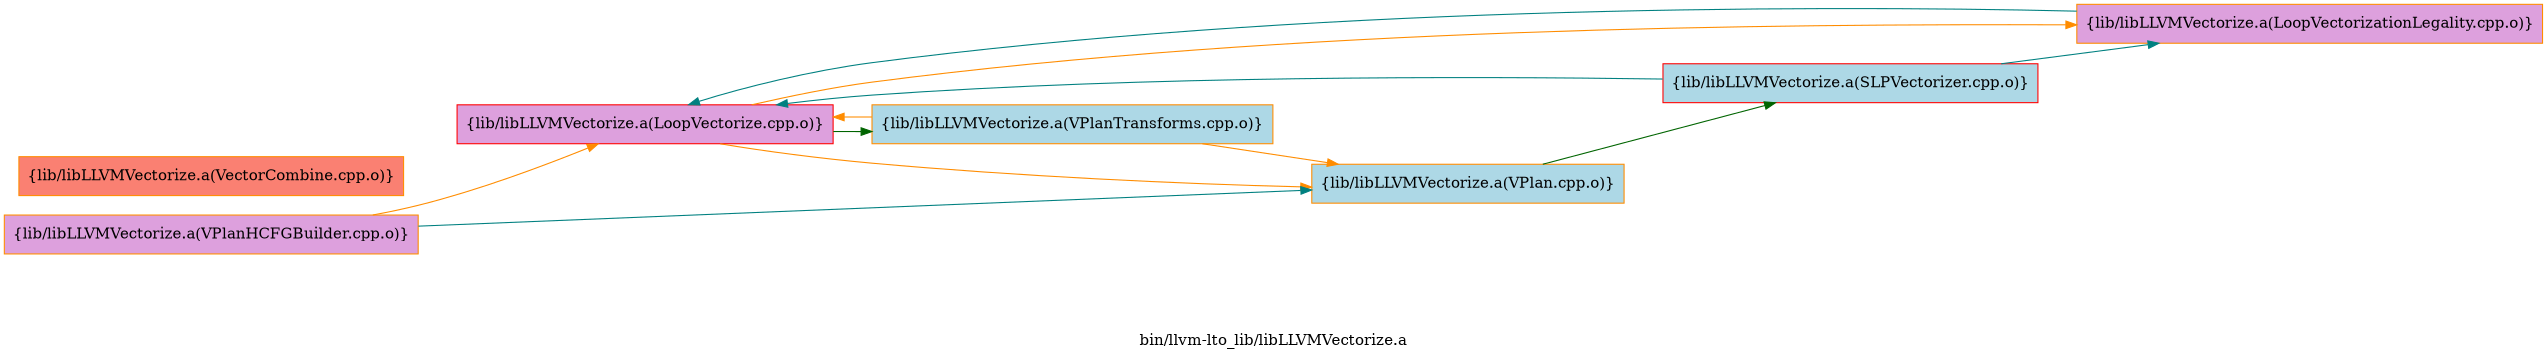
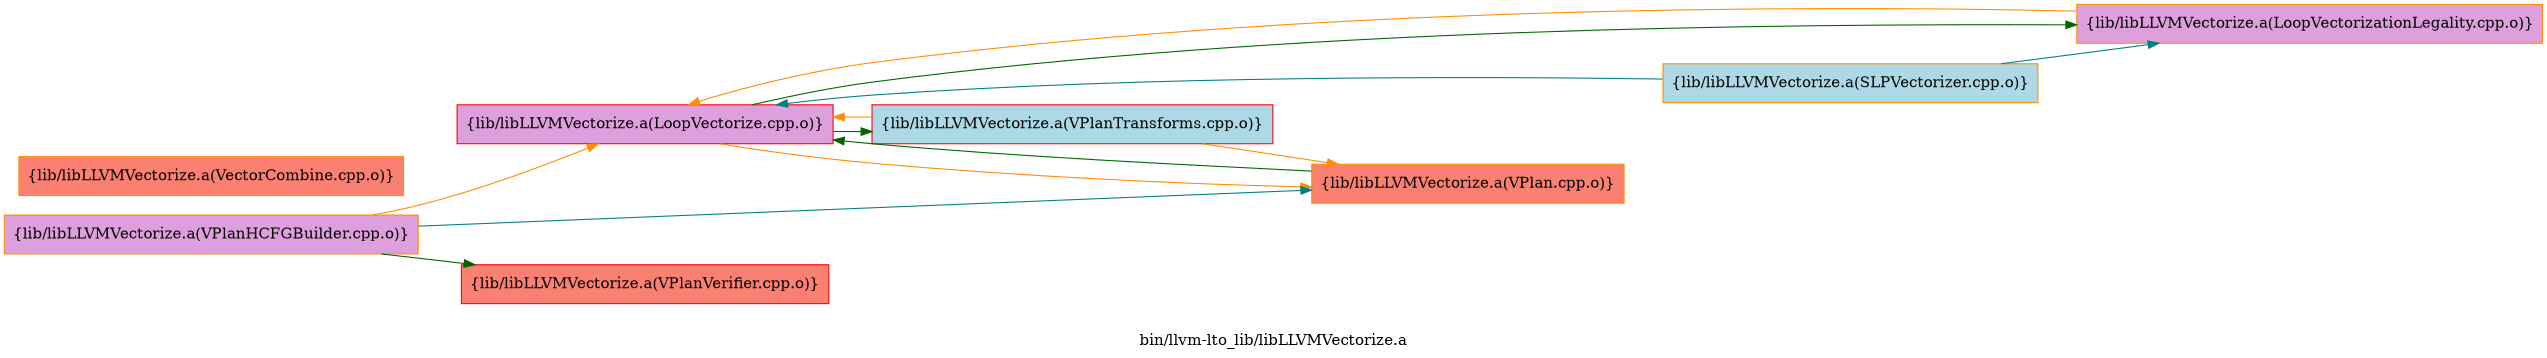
edge "{lib/libLLVMVectorize.a(LoopVectorizationLegality.cpp.o)}" -> "{lib/libLLVMVectorize.a(LoopVectorize.cpp.o)}": color teal -> darkorange
edge "{lib/libLLVMVectorize.a(LoopVectorize.cpp.o)}" -> "{lib/libLLVMVectorize.a(LoopVectorizationLegality.cpp.o)}": color darkorange -> darkgreen
node "{lib/libLLVMVectorize.a(SLPVectorizer.cpp.o)}": color red -> darkorange
node "{lib/libLLVMVectorize.a(VPlanTransforms.cpp.o)}": color darkorange -> red
edge "{lib/libLLVMVectorize.a(VPlan.cpp.o)}" -> "{lib/libLLVMVectorize.a(SLPVectorizer.cpp.o)}": now "{lib/libLLVMVectorize.a(VPlan.cpp.o)}" -> "{lib/libLLVMVectorize.a(LoopVectorize.cpp.o)}"
node "{lib/libLLVMVectorize.a(VPlan.cpp.o)}": fillcolor lightblue -> salmon
node "{lib/libLLVMVectorize.a(VPlanVerifier.cpp.o)}": added
